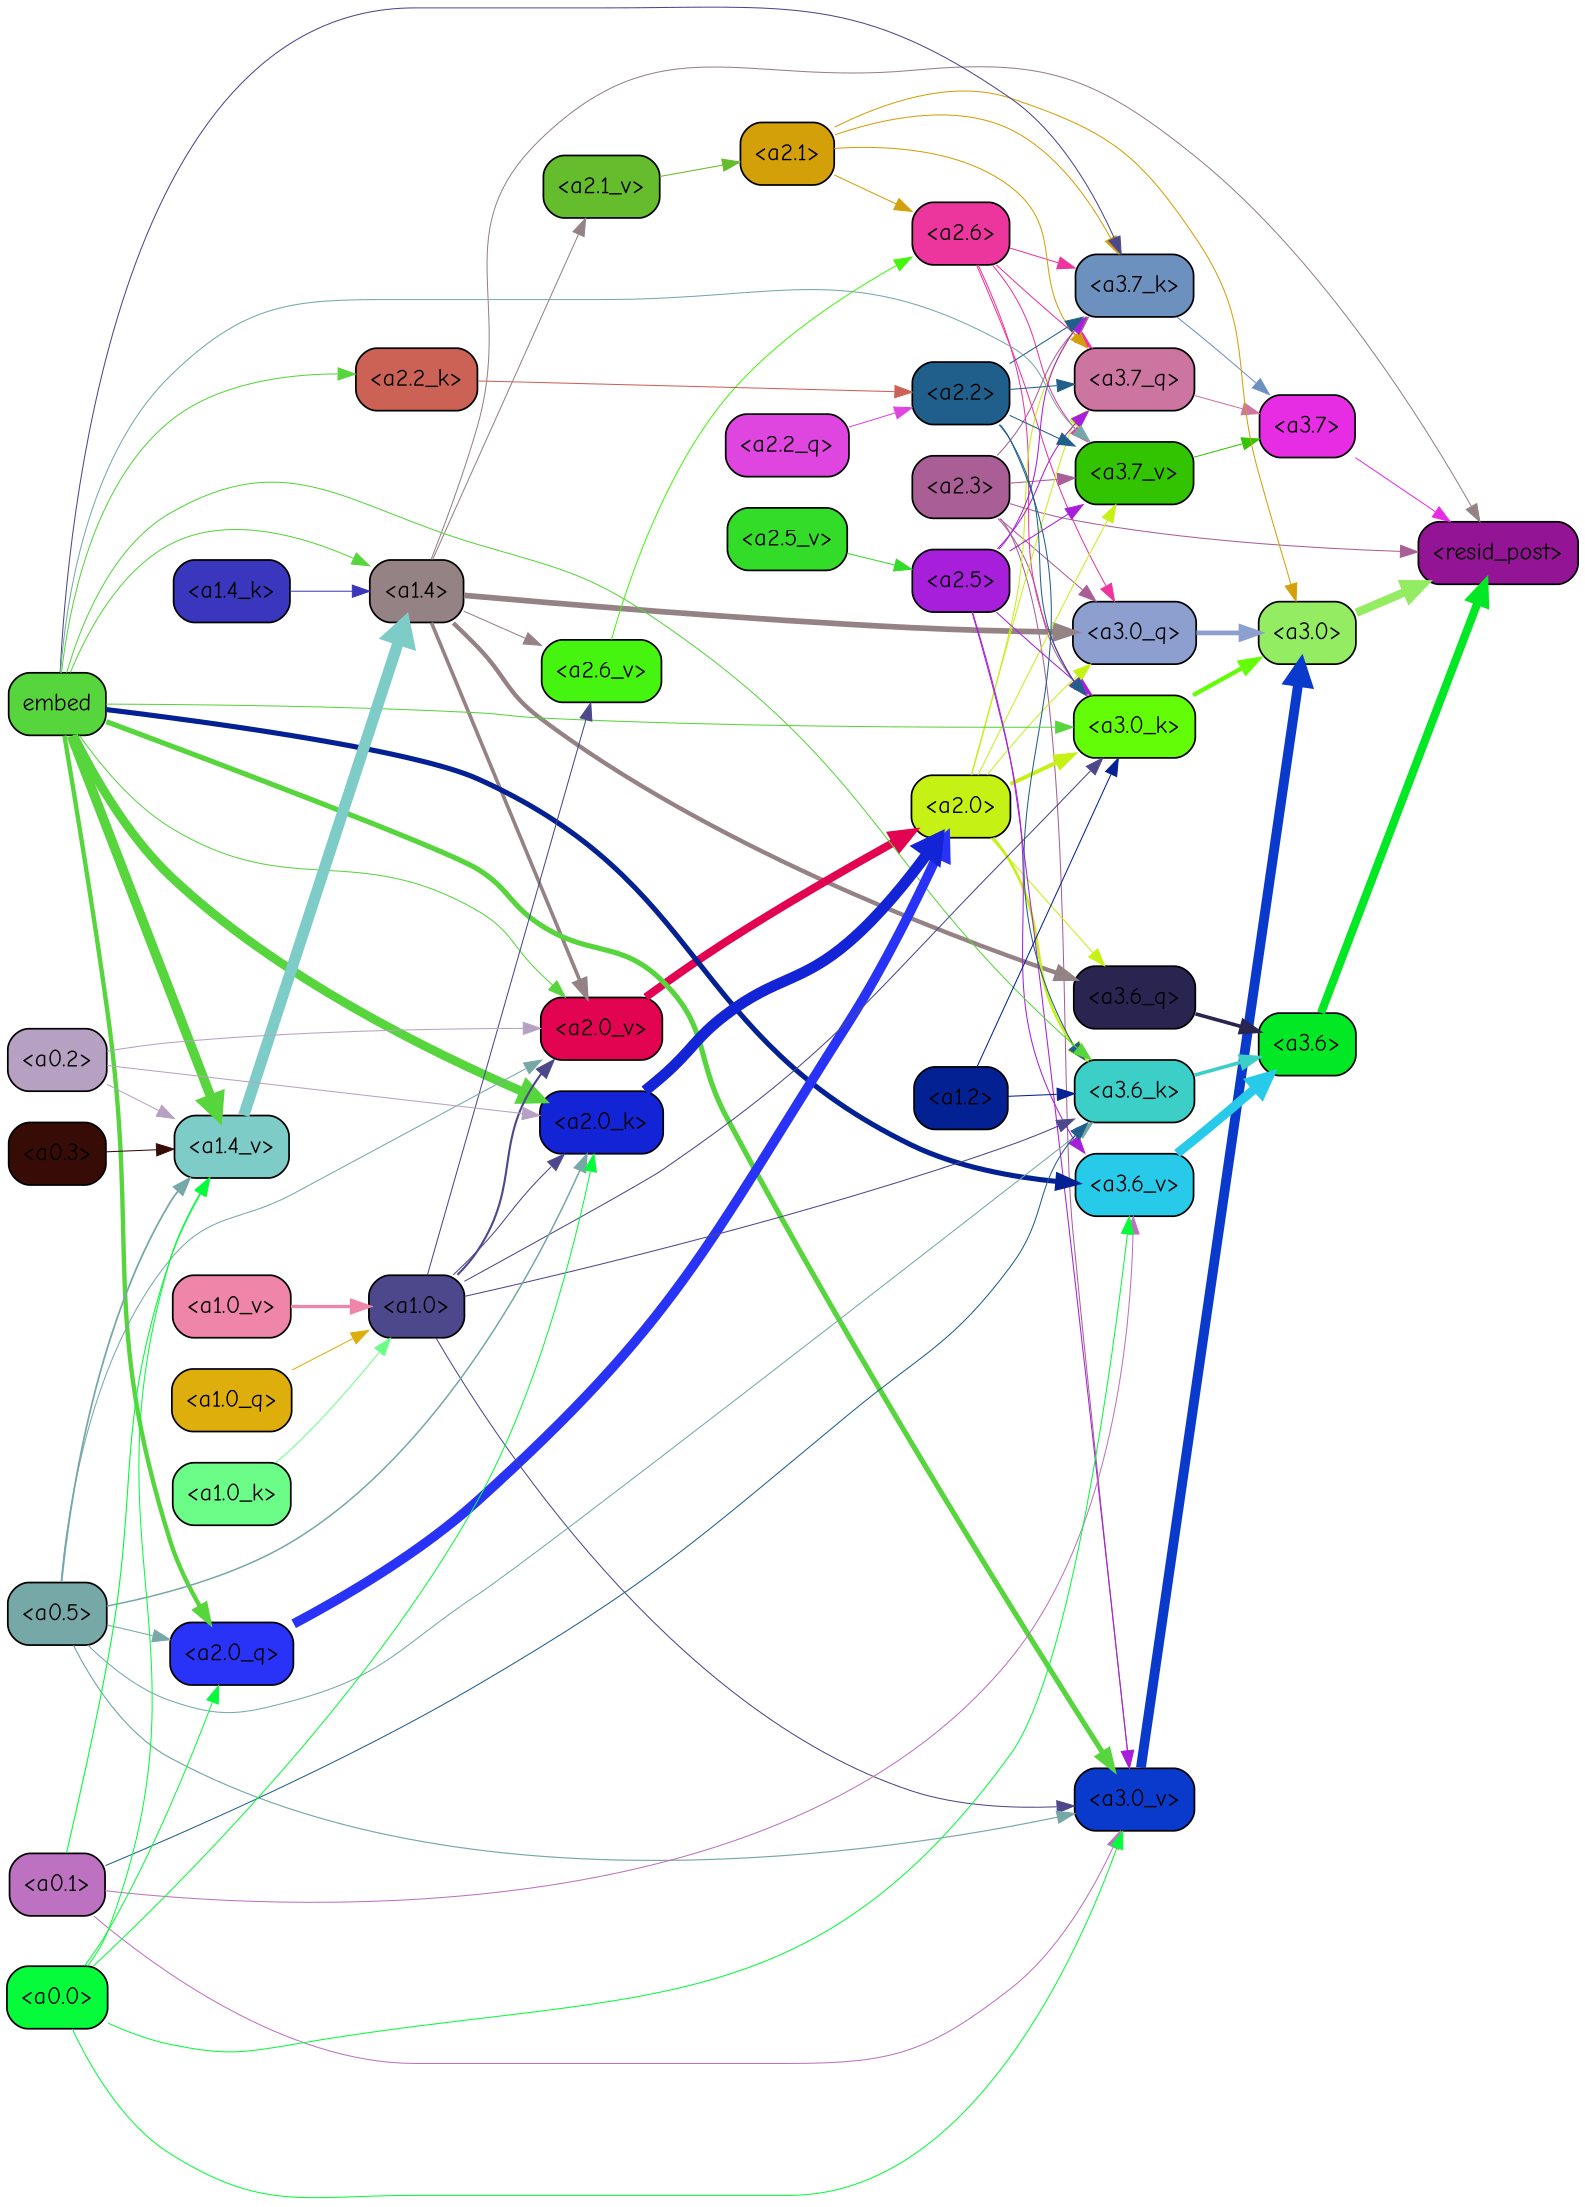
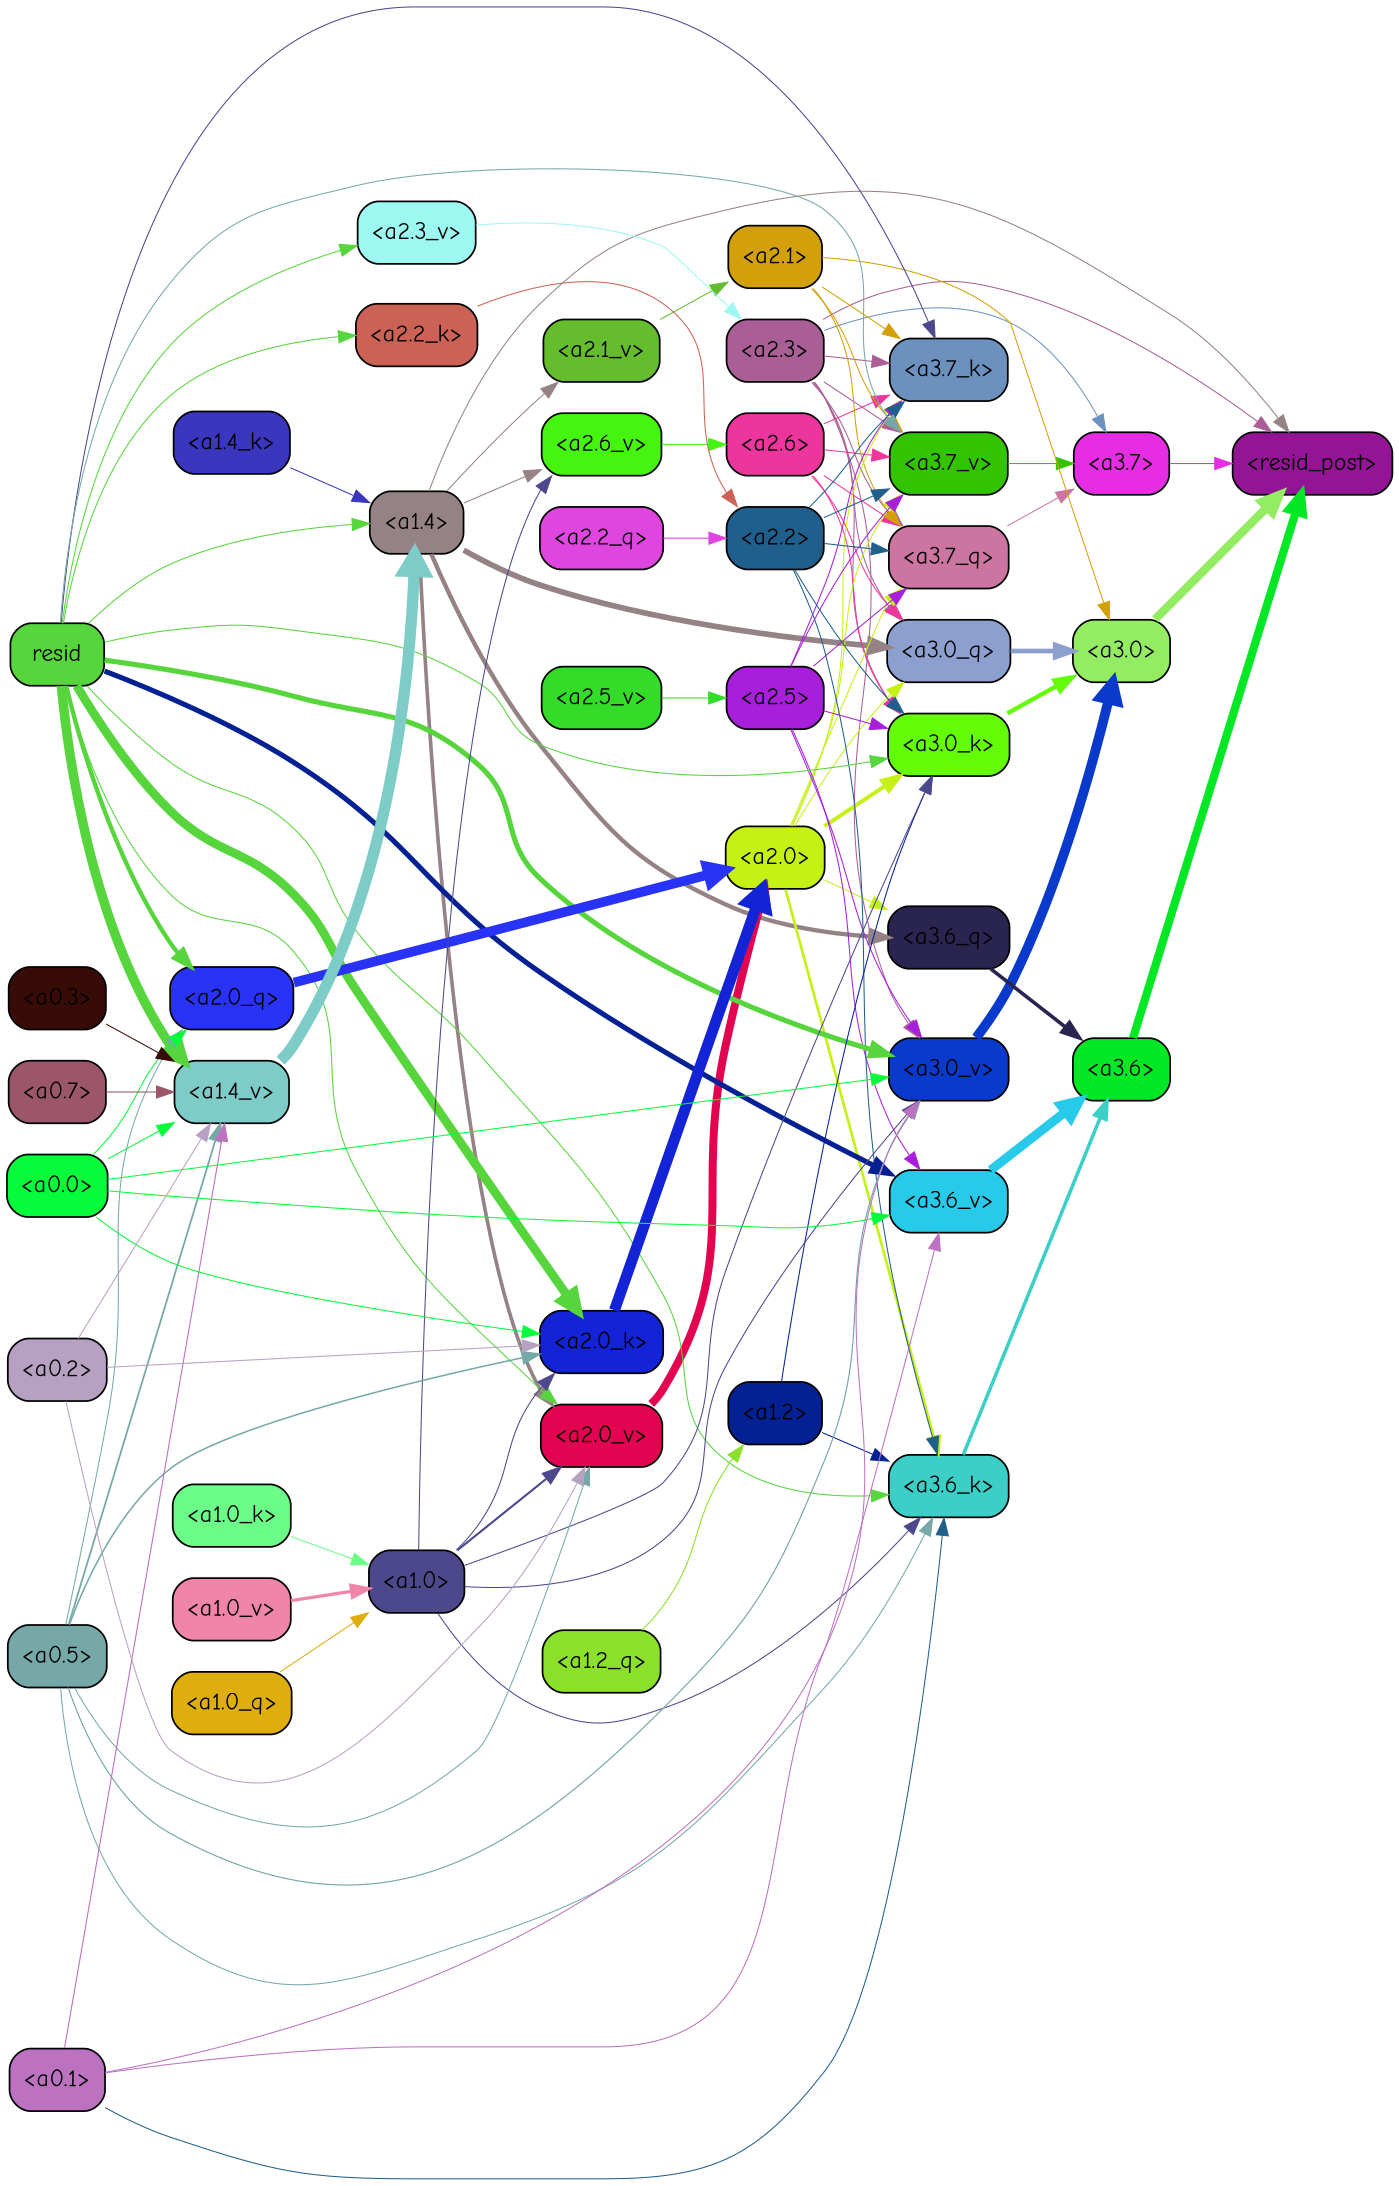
edge "<a2.1>" -> "<a2.6>": now "<a2.1>" -> "<a3.7_v>"
node "<a2.3_v>": added
edge "<a3.7_k>" -> "<a3.7>": now "<a2.3>" -> "<a3.7>"
edge "<a2.3>" -> "<a3.7_q>": added
node "embed": label "embed" -> "resid"
node "<a0.7>": added
edge "<a0.1>" -> "<a1.4_v>": color #06fb3b -> #bc72c0
node "<a1.2_q>": added
